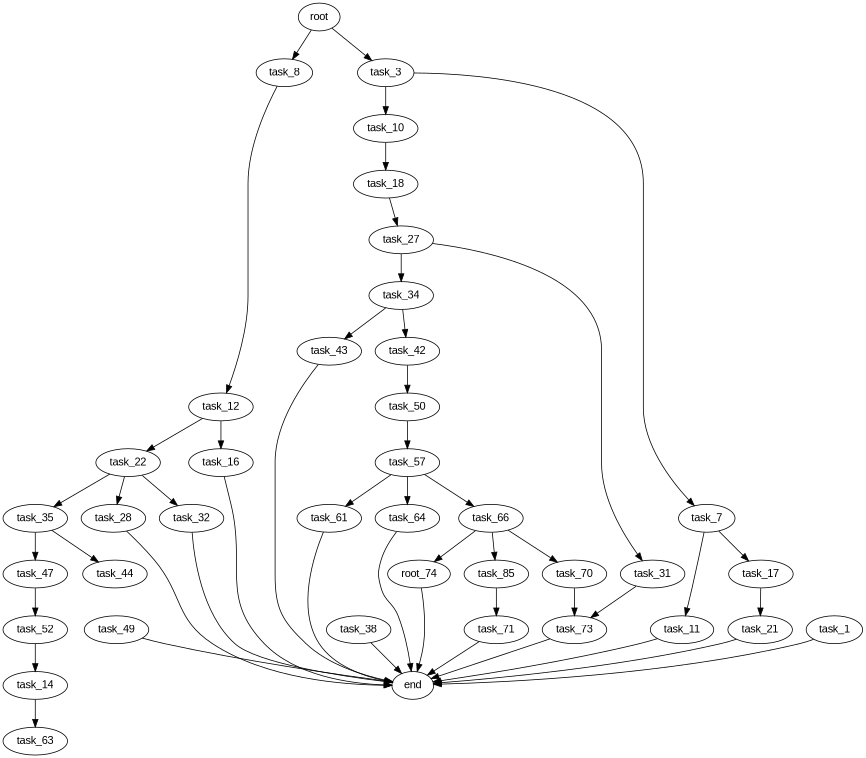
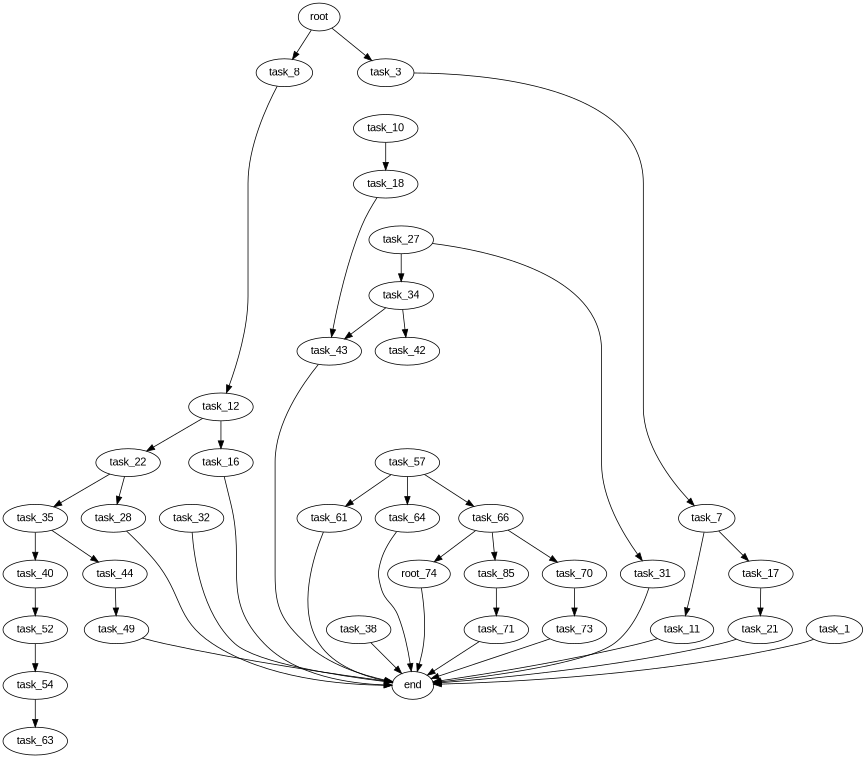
edge "task_3" -> "task_10": removed
edge "task_18" -> "task_27": now "task_18" -> "task_43"
node "task_50": removed
edge "task_22" -> "task_32": removed
node "task_47": label "task_47" -> "task_40"
edge "task_44" -> "task_49": added
edge "task_31" -> "task_73": now "task_31" -> "end"
node "task_14": label "task_14" -> "task_54"
